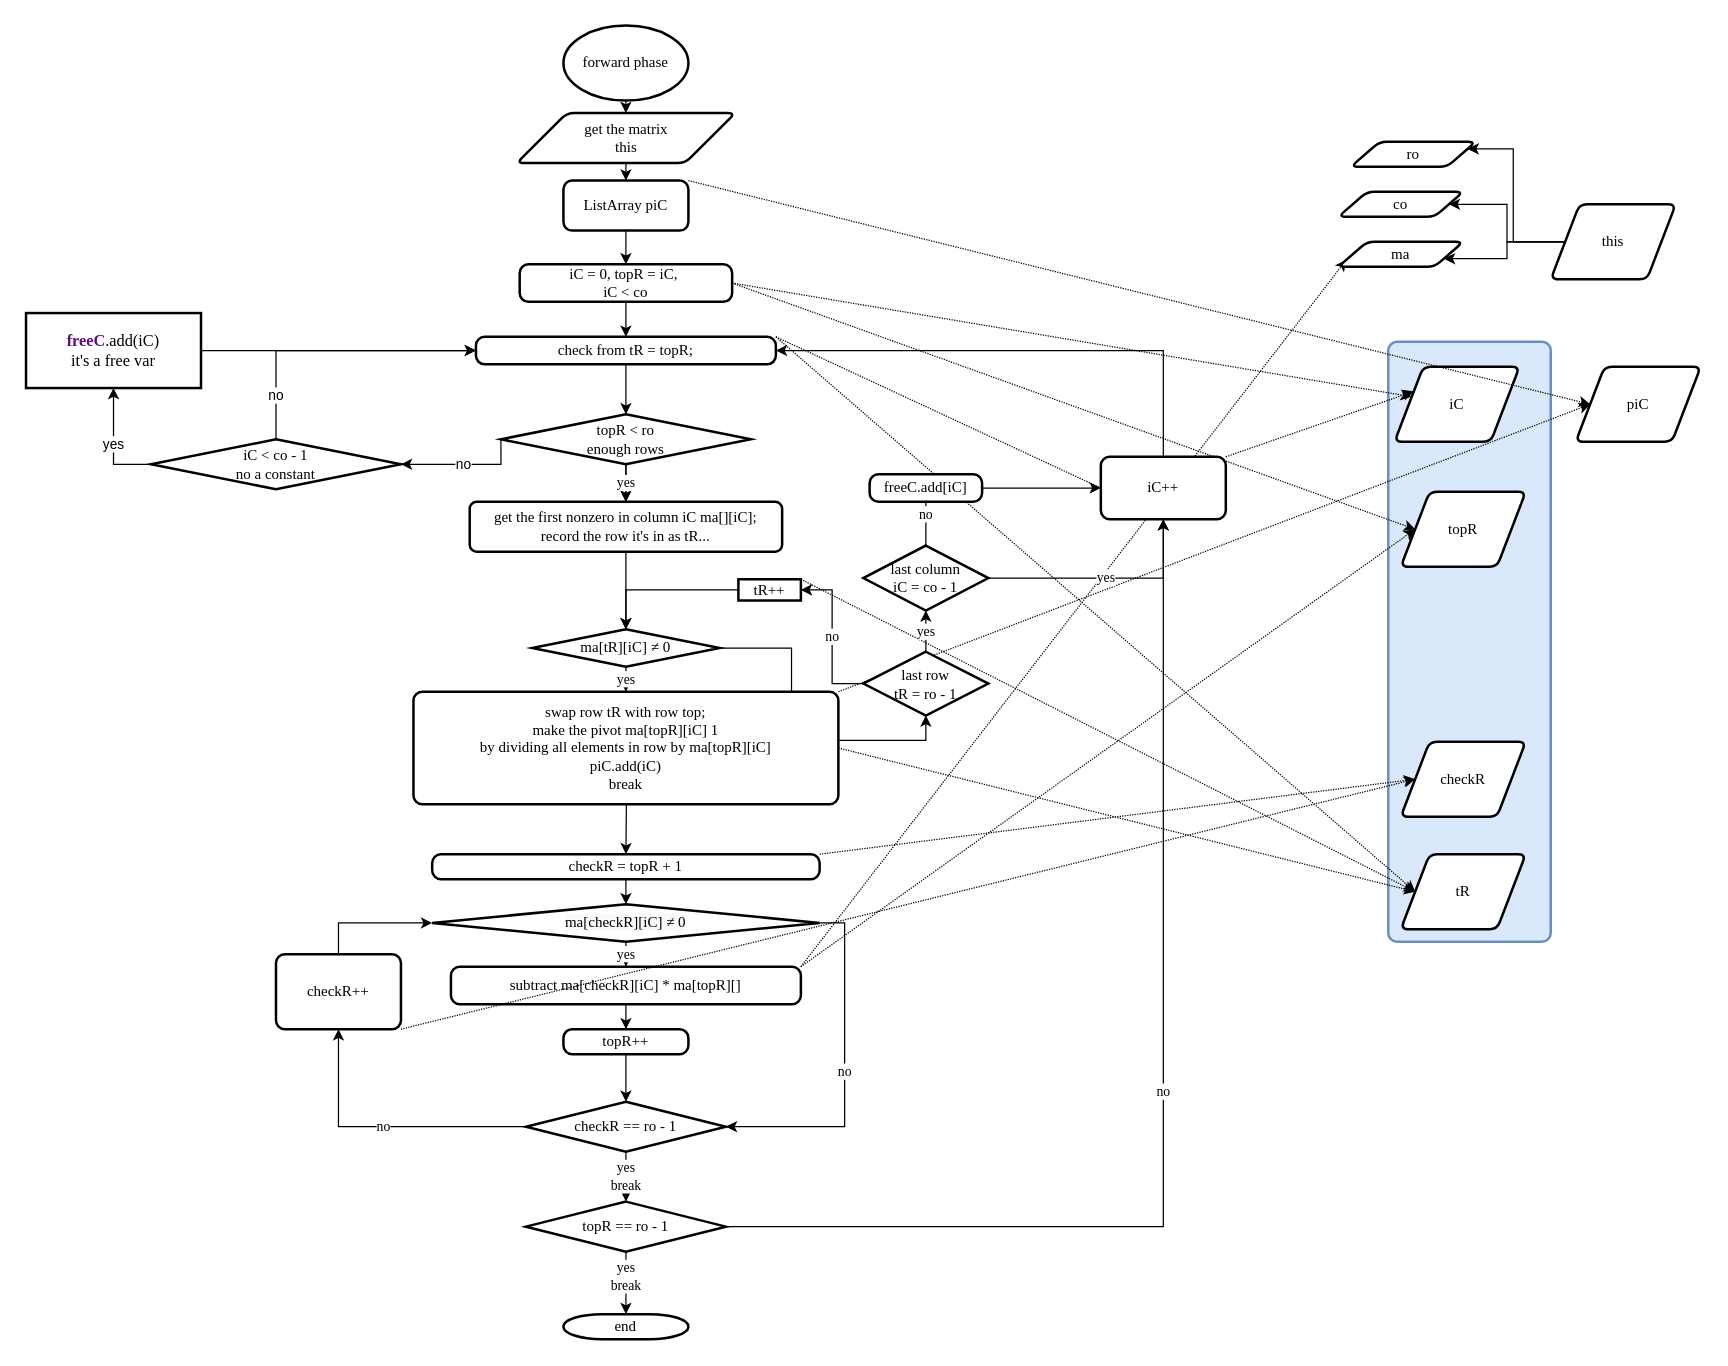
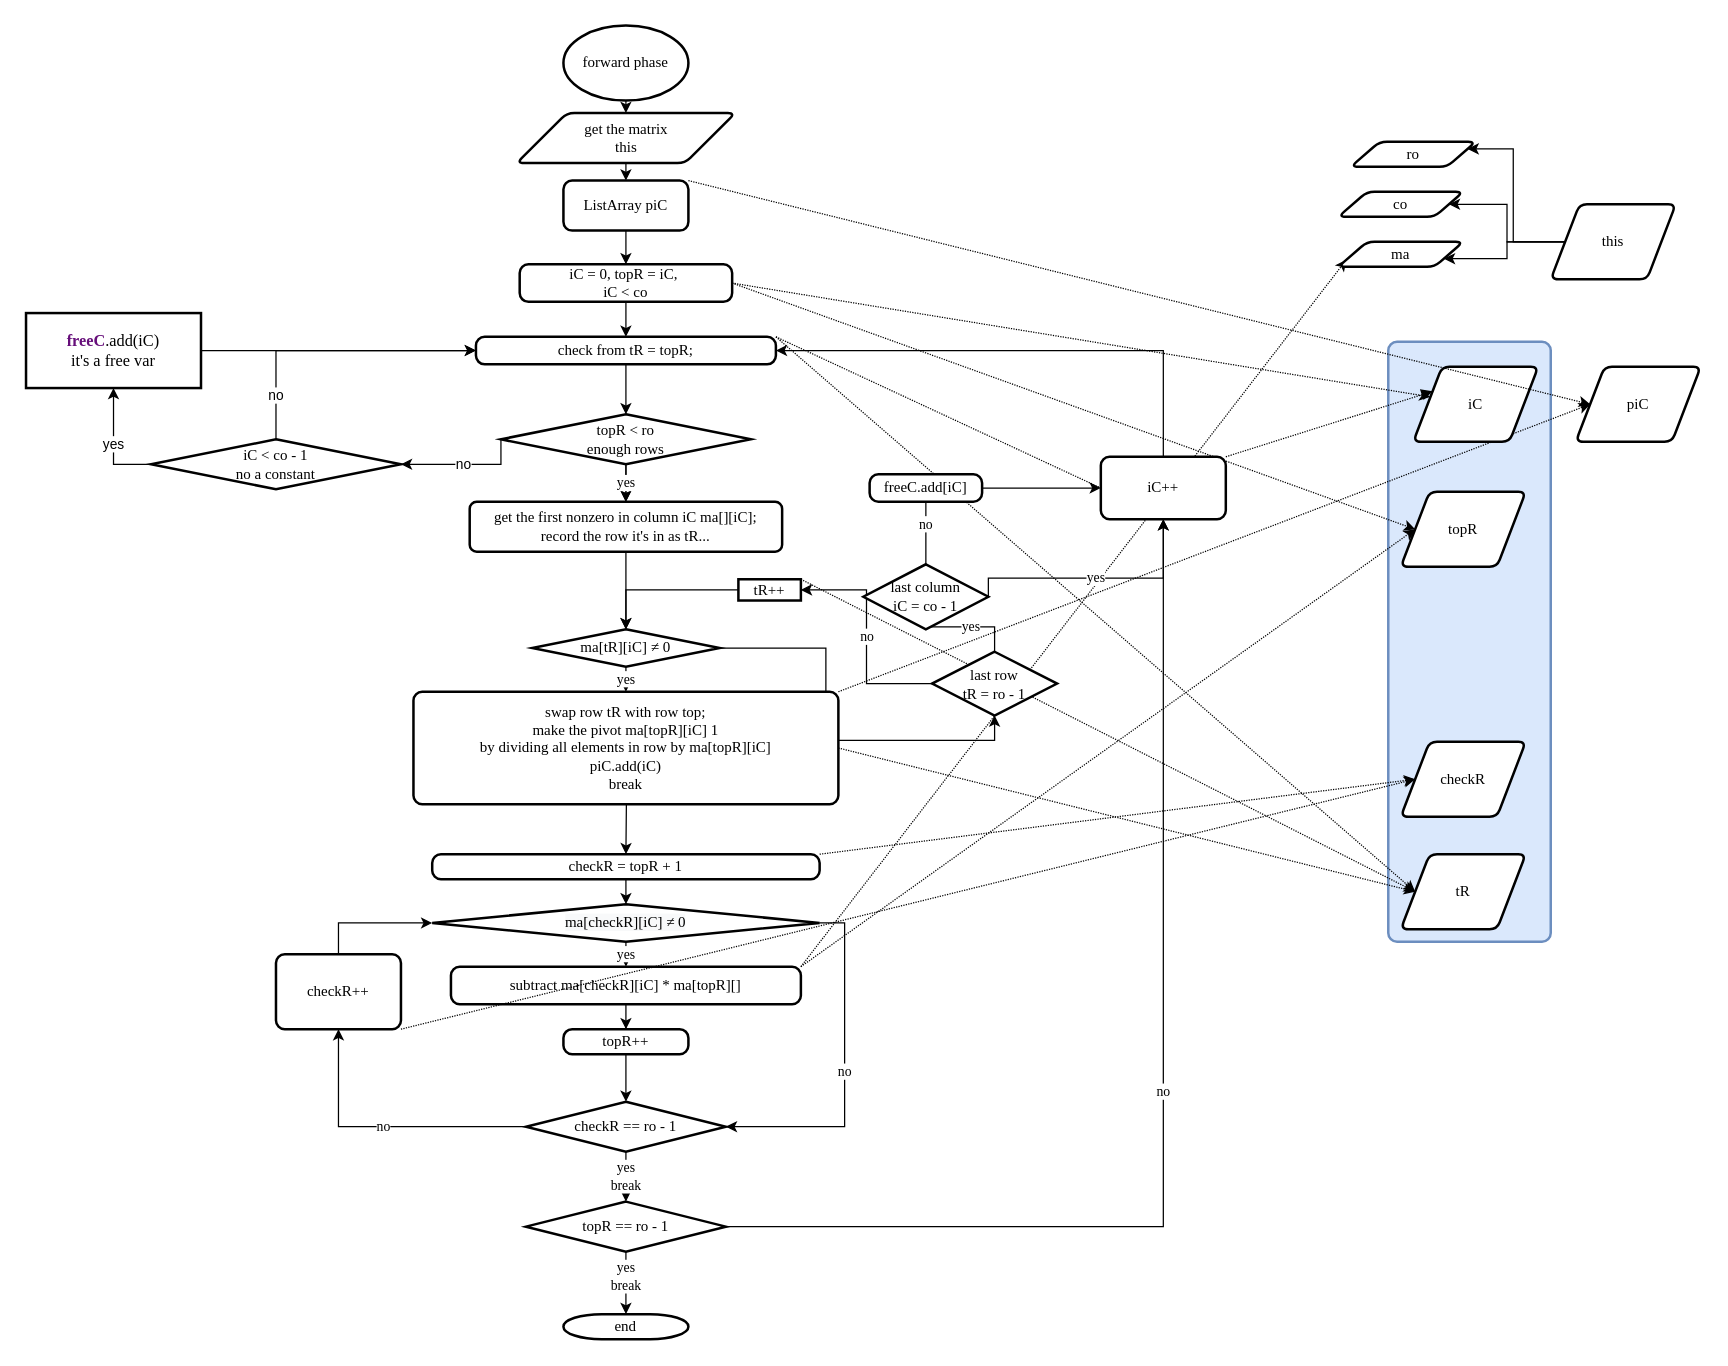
node "iC": moved (1457, 404) -> (1476, 404)
node "last column iC = co - 1": moved (926, 578) -> (926, 597)
node "last row tR = ro - 1": moved (926, 684) -> (994, 684)
